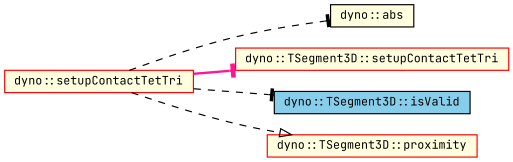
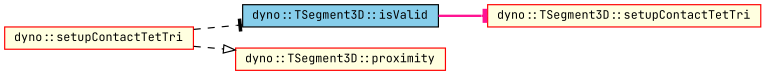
node "dyno::abs": removed
edge "dyno::setupContactTetTri" -> "dyno::TSegment3D::setupContactTetTri": now "dyno::TSegment3D::isValid" -> "dyno::TSegment3D::setupContactTetTri"
